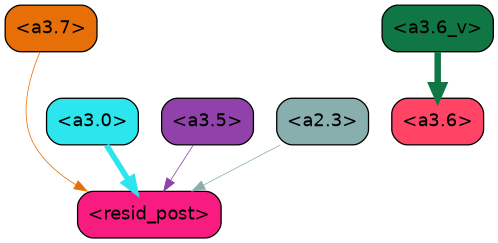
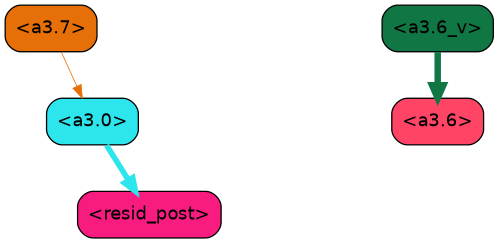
node "<a3.5>": removed
node "<a2.3>": removed
edge "<a3.7>" -> "<resid_post>": now "<a3.7>" -> "<a3.0>"
